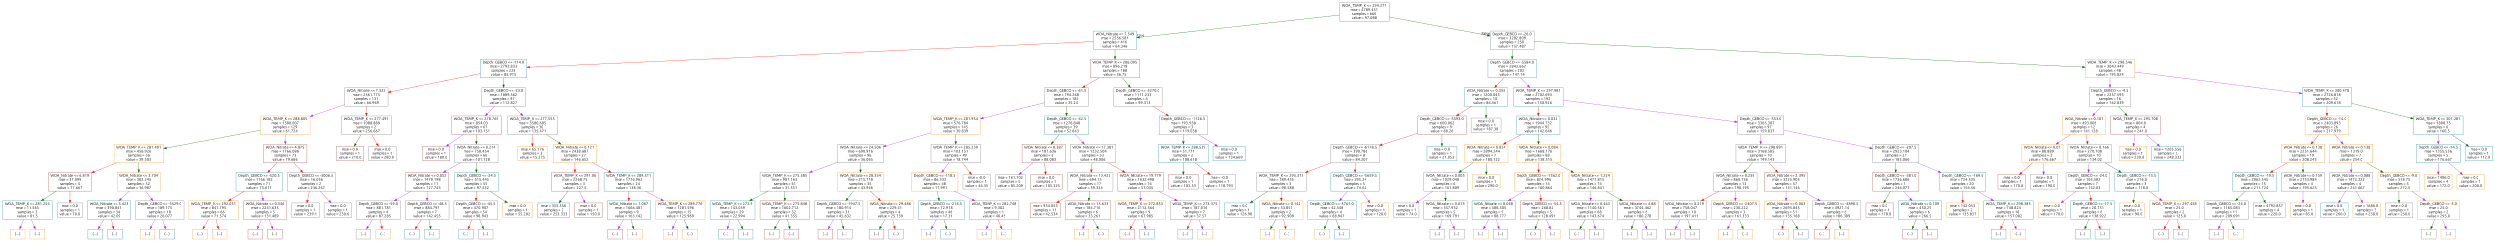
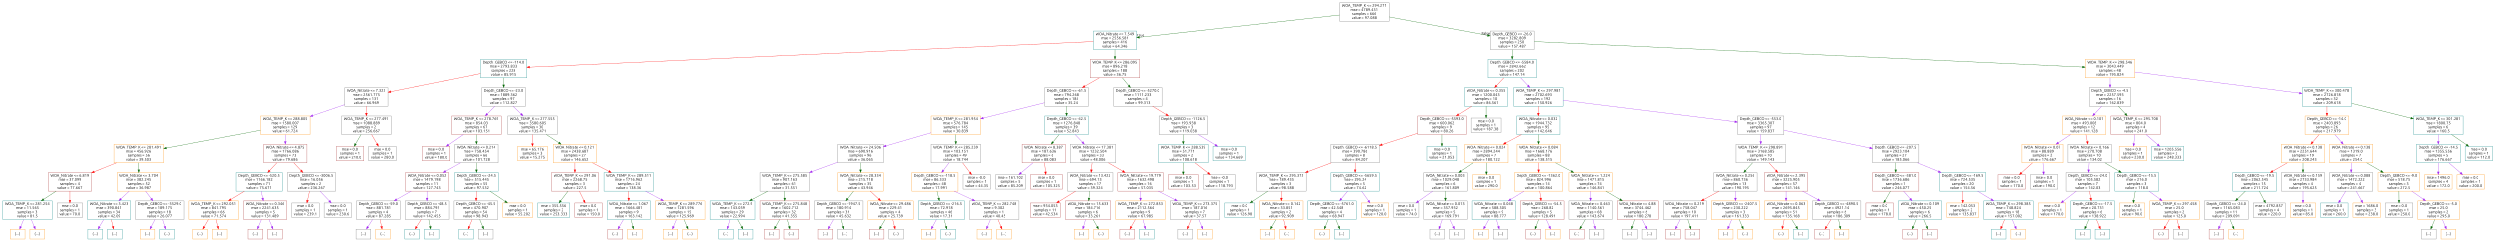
edge "WOA_TEMP_K <= 291.06 mse = 2268.75 samples = 3 value = 227.5" -> "mse = 0.0 samples = 1 value = 150.0": color purple -> red
